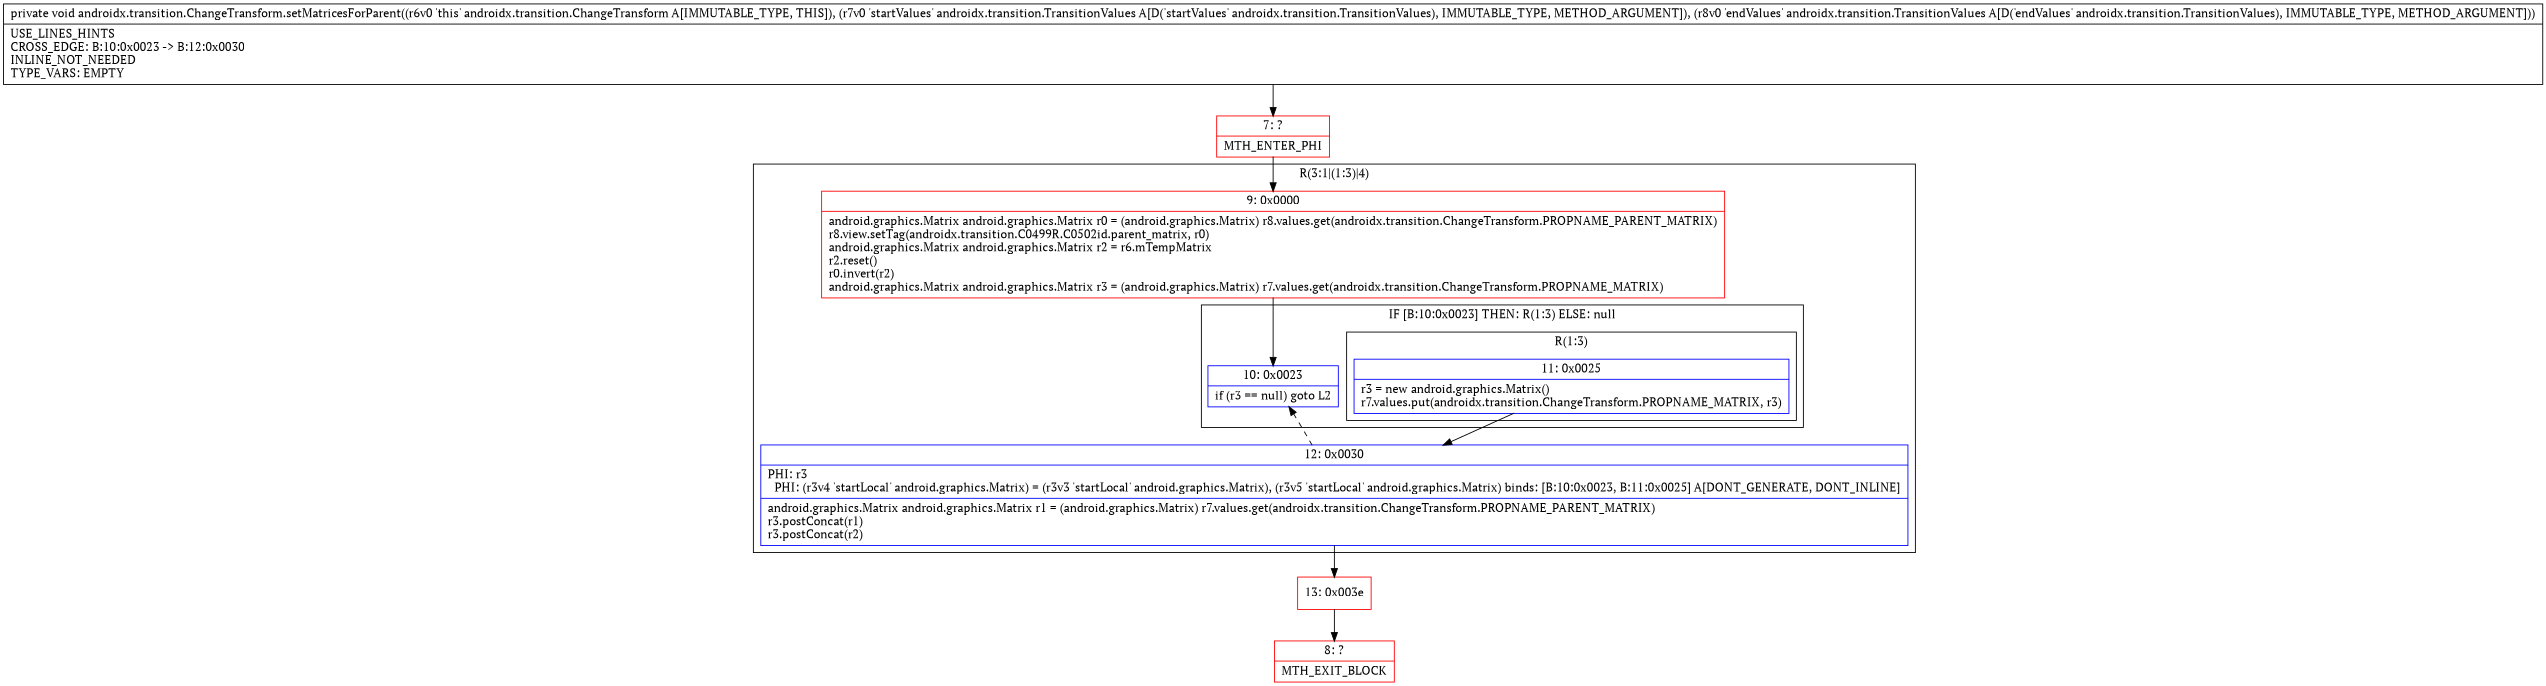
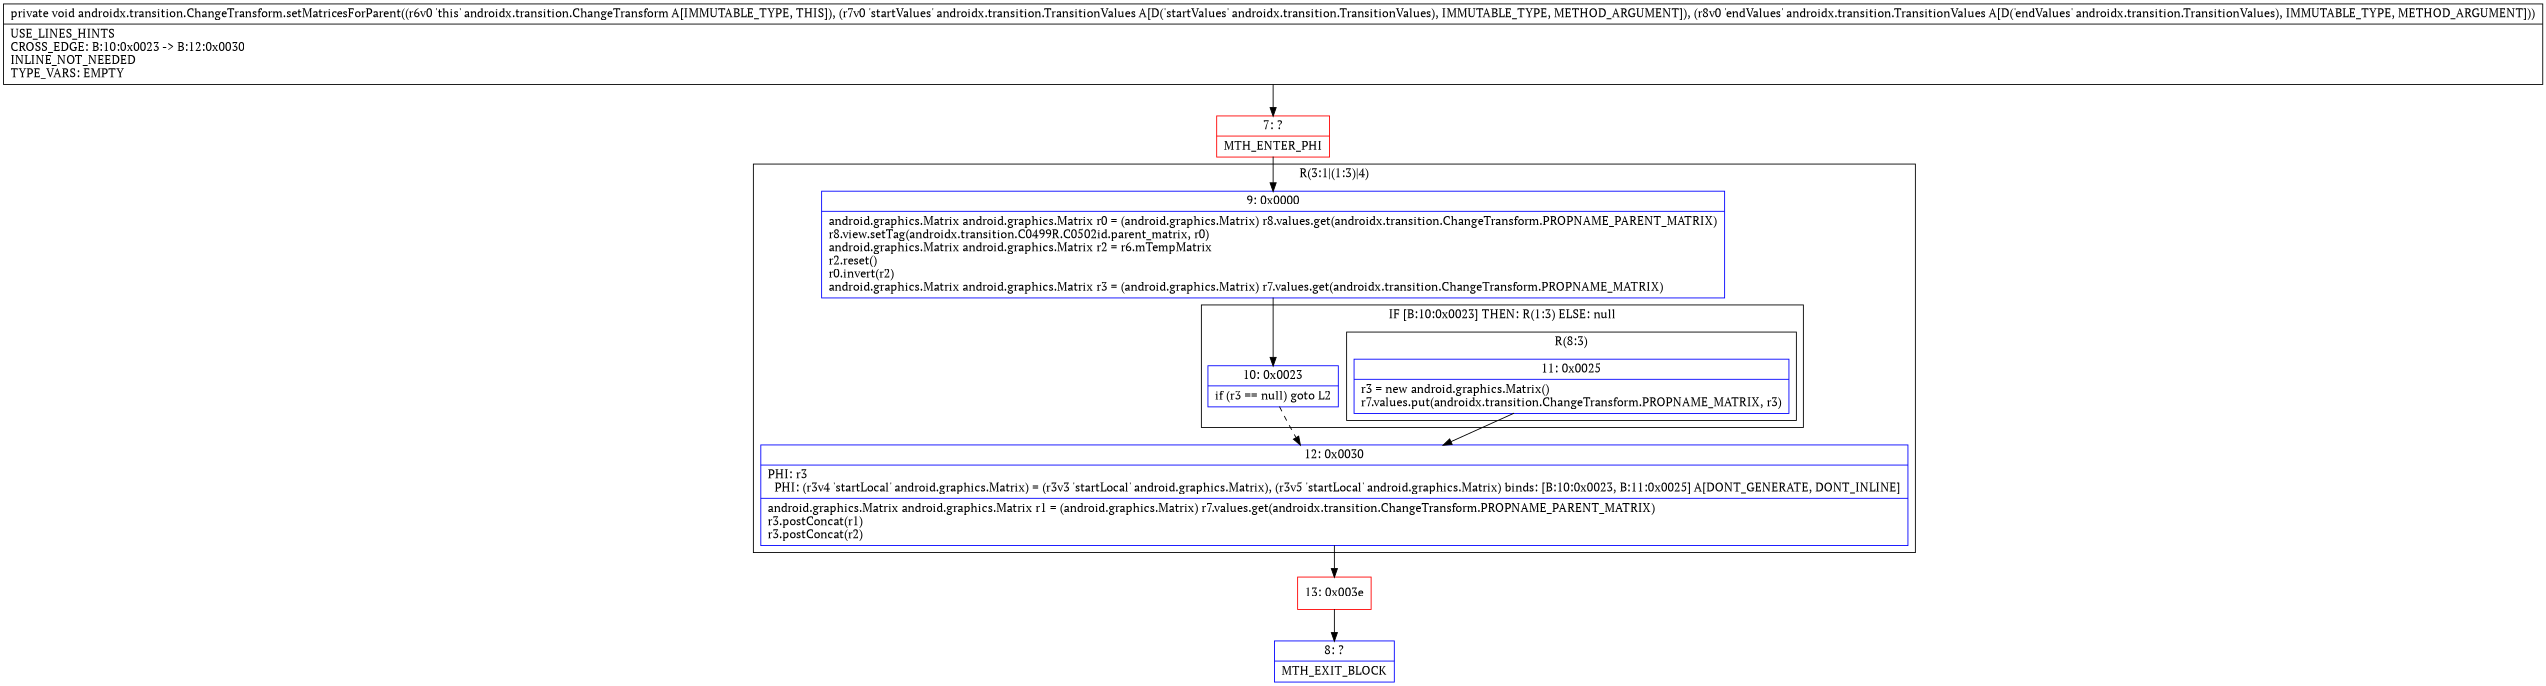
node "9: 0x0000": color red -> blue
cluster "R(1:3)": label "R(1:3)" -> "R(8:3)"
edge "12: 0x0030" -> "10: 0x0023": reversed
node "8: ?": color red -> blue
